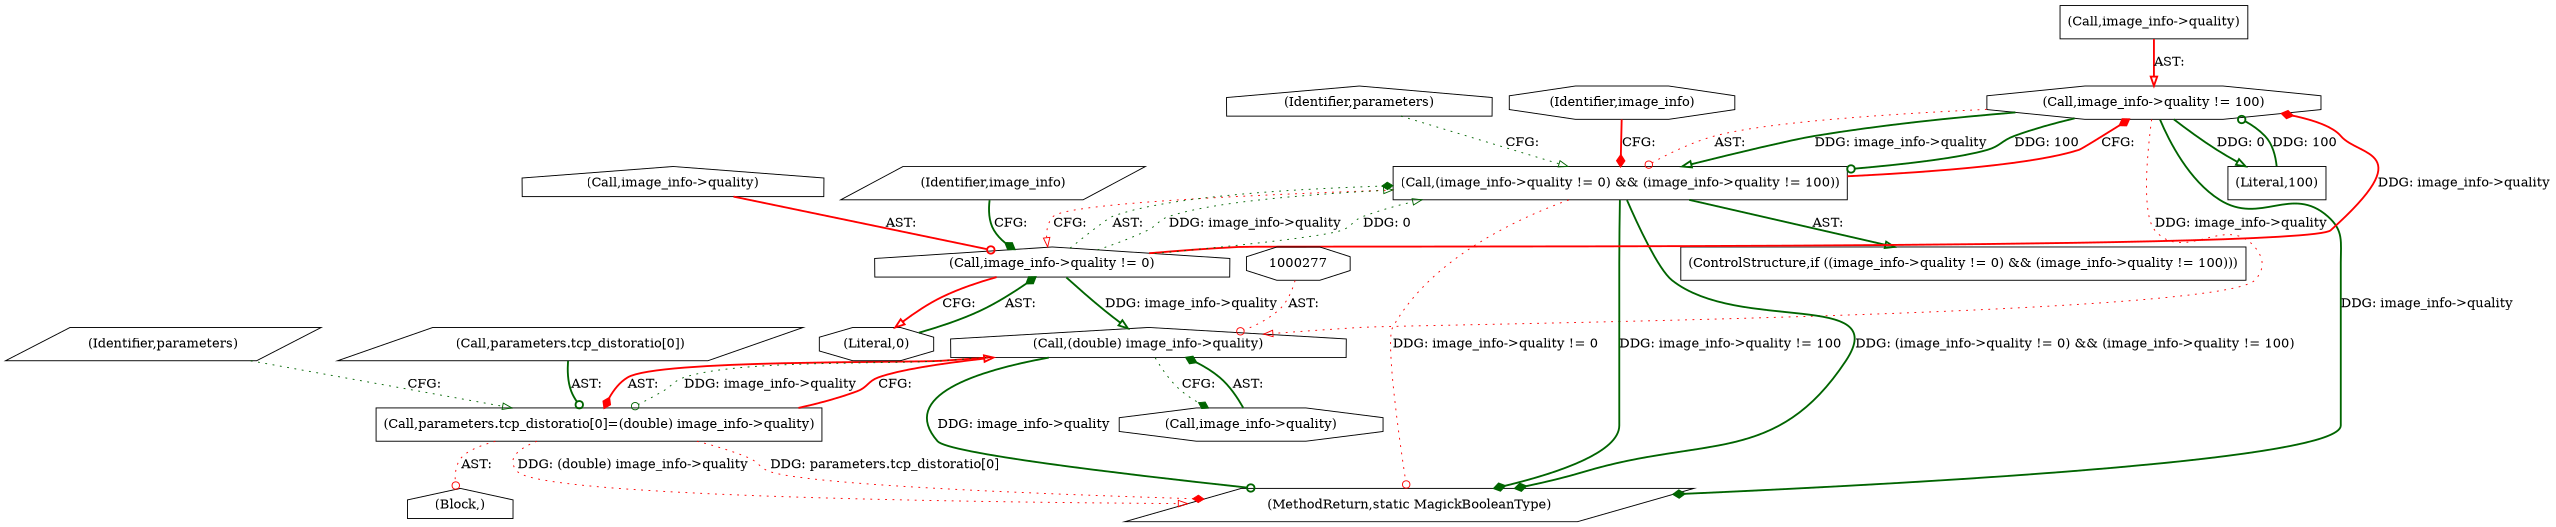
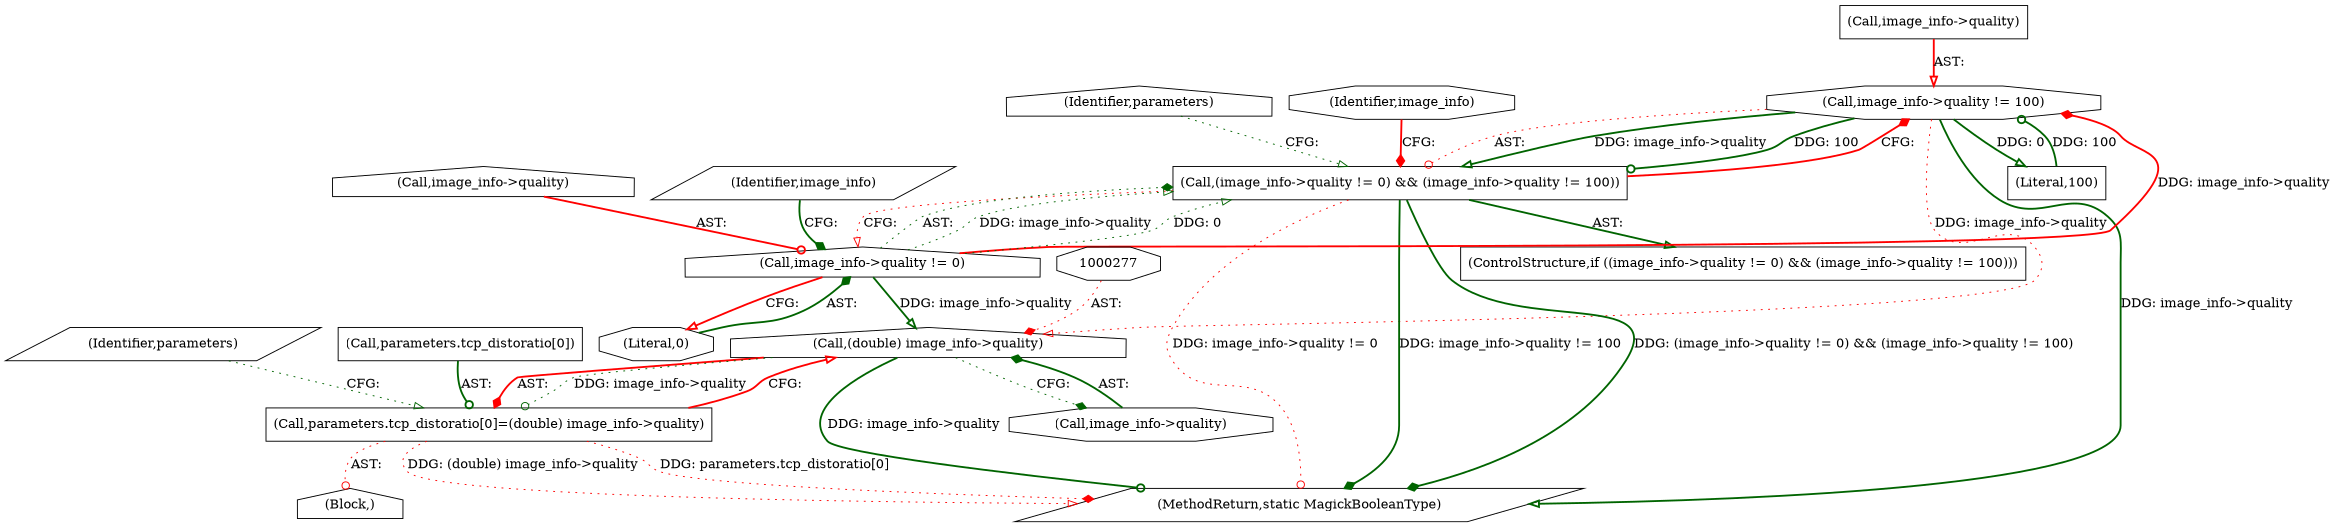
edge "1000277" -> "(Call,(double) image_info->quality)": arrowhead odot -> diamond
node "(Call,parameters.tcp_distoratio[0])": shape parallelogram -> box
edge "(Call,image_info->quality != 100)" -> "(MethodReturn,static MagickBooleanType)": arrowhead diamond -> onormal
